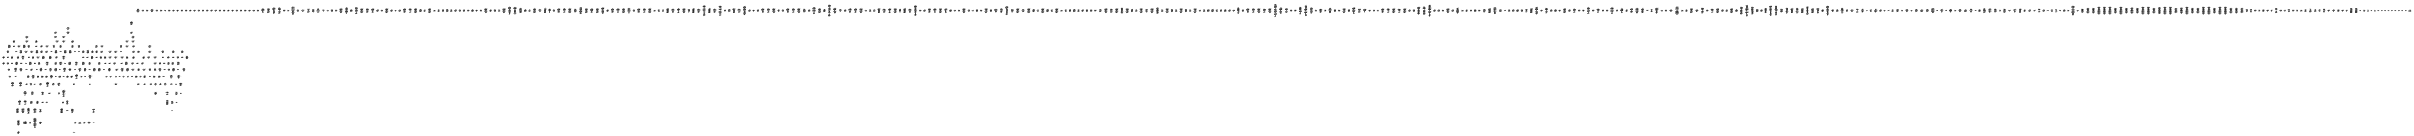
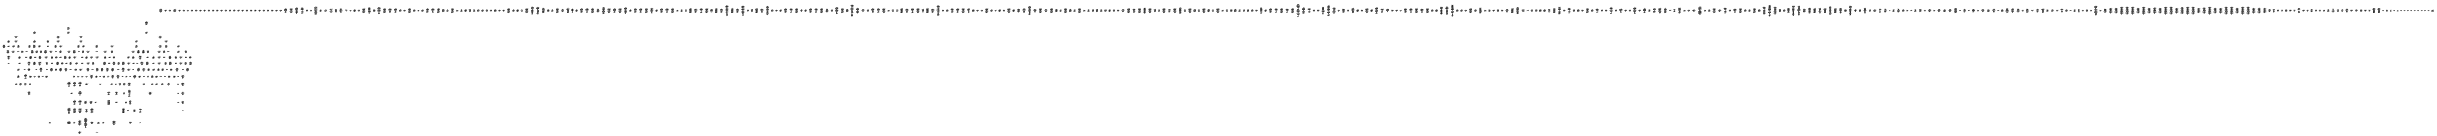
node "# 0x2b13 JUMPDEST MSTORE PUSHX ArithData ADD JUMP": added
